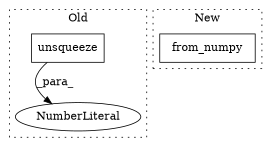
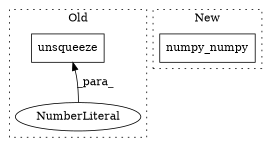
node "from_numpy": label "from_numpy" -> "numpy_numpy"
edge "unsqueeze" -> "NumberLiteral": reversed
